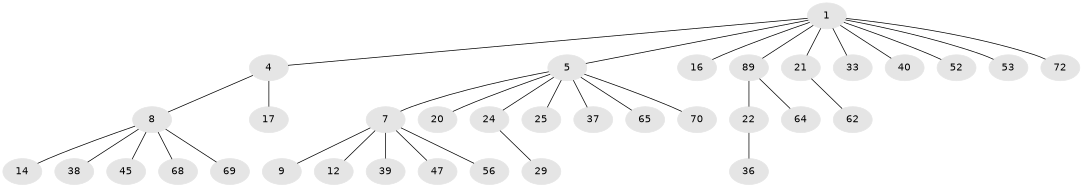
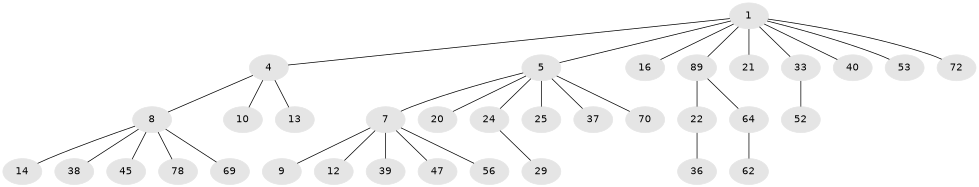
edge "1" -- "52": now "33" -- "52"
edge "21" -- "62": now "64" -- "62"
node "17": label "17" -> "10"
node "13": added
node "65": removed
node "68": label "68" -> "78"
